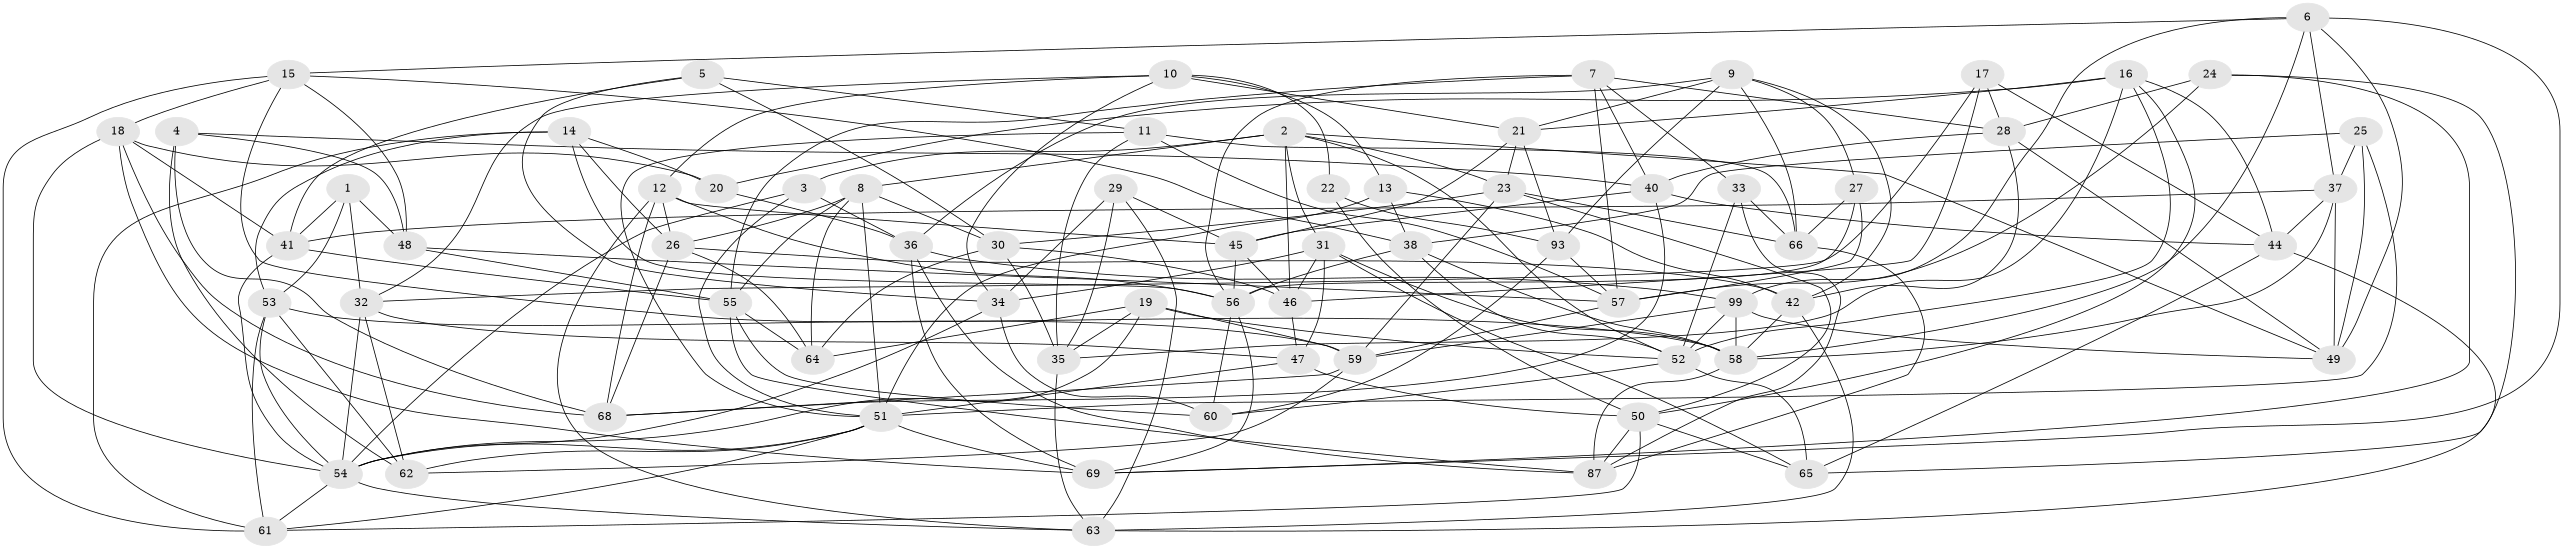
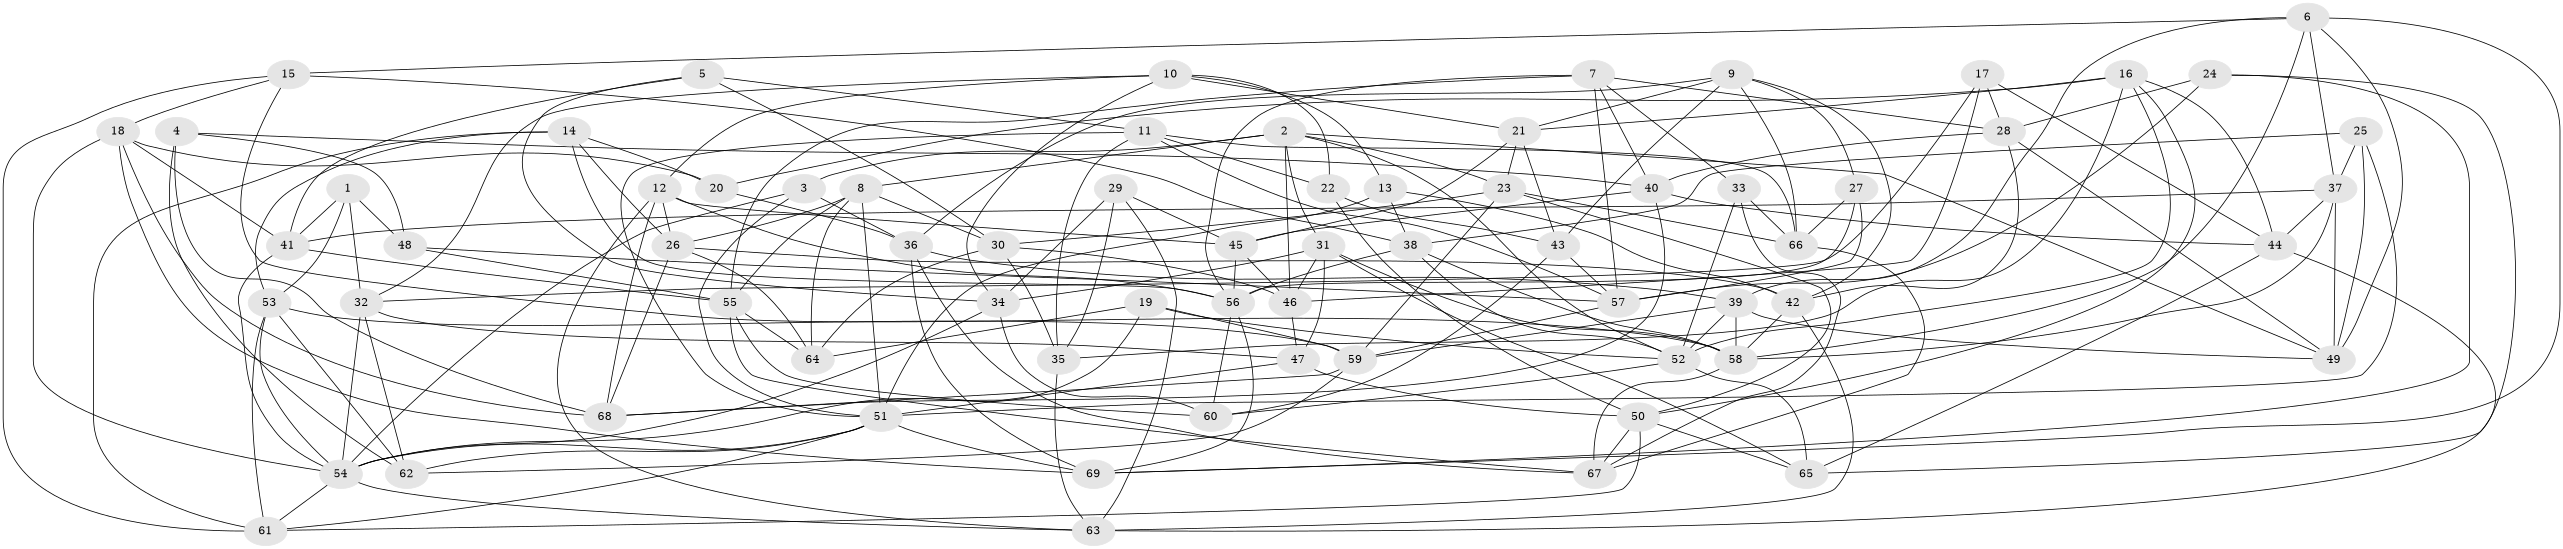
edge "15" -- "48": removed
edge "11" -- "22": added
node "93": label "93" -> "43"
node "99": label "99" -> "39"
edge "19" -- "35": removed
node "87": label "87" -> "67"
